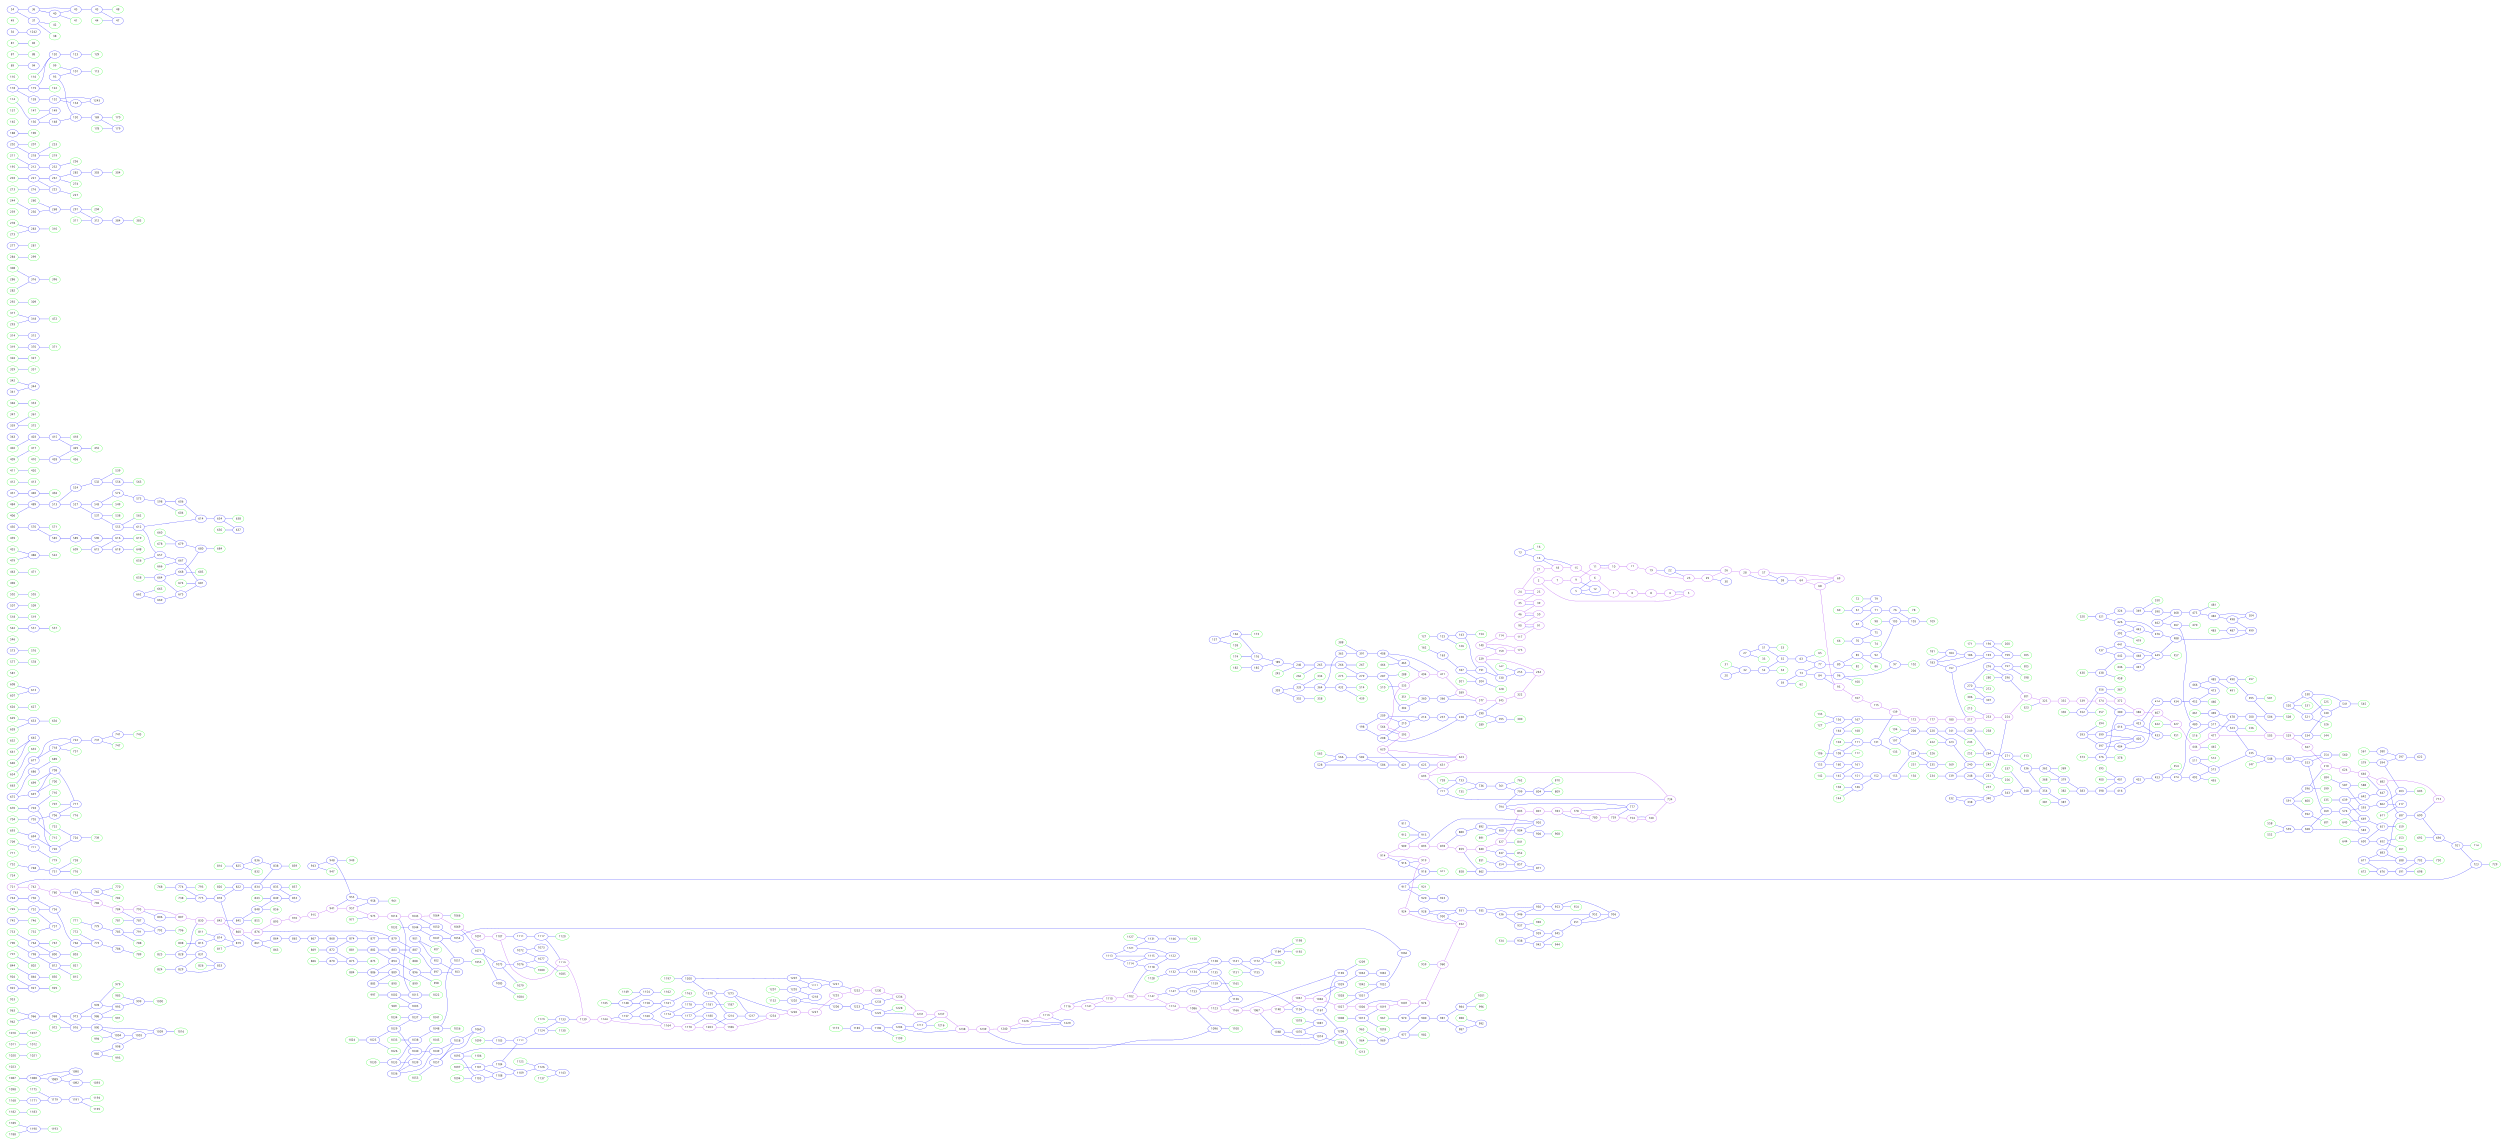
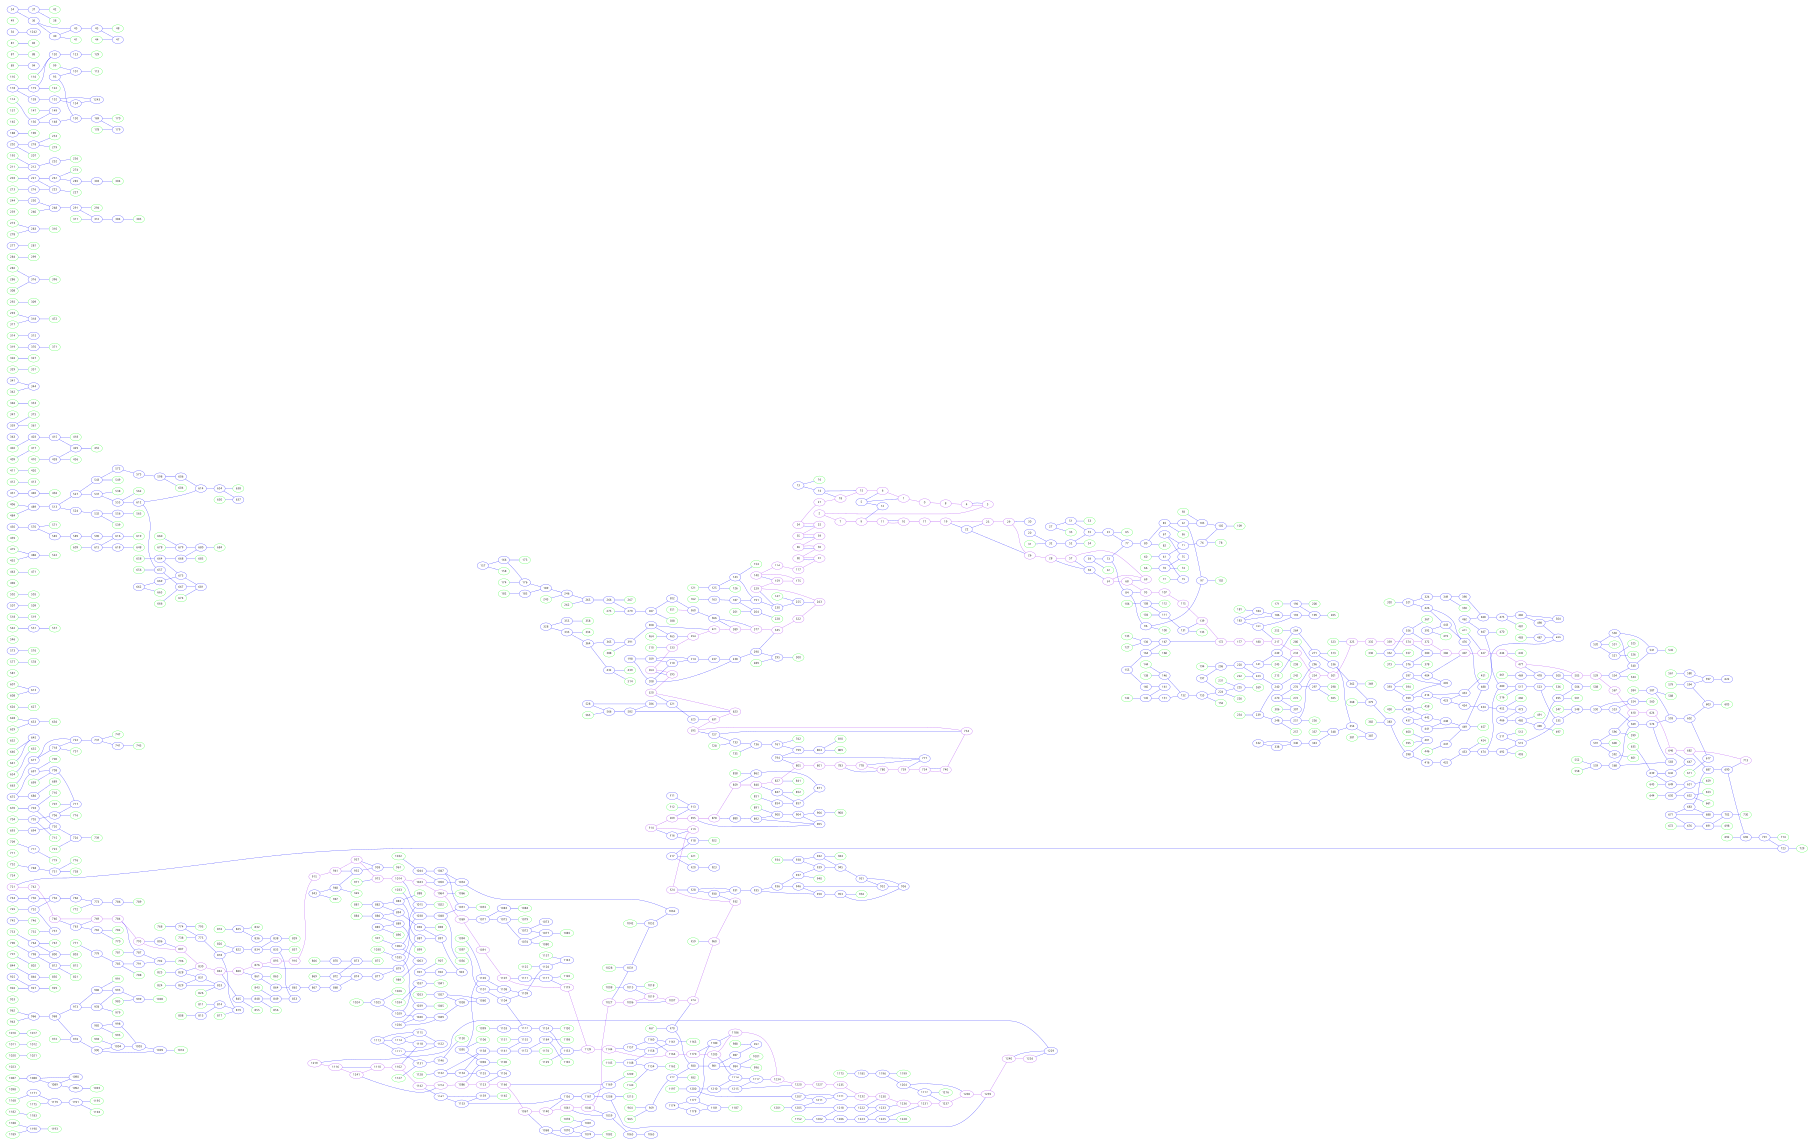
edge "1219" -- "1226": removed
node "1222": added
